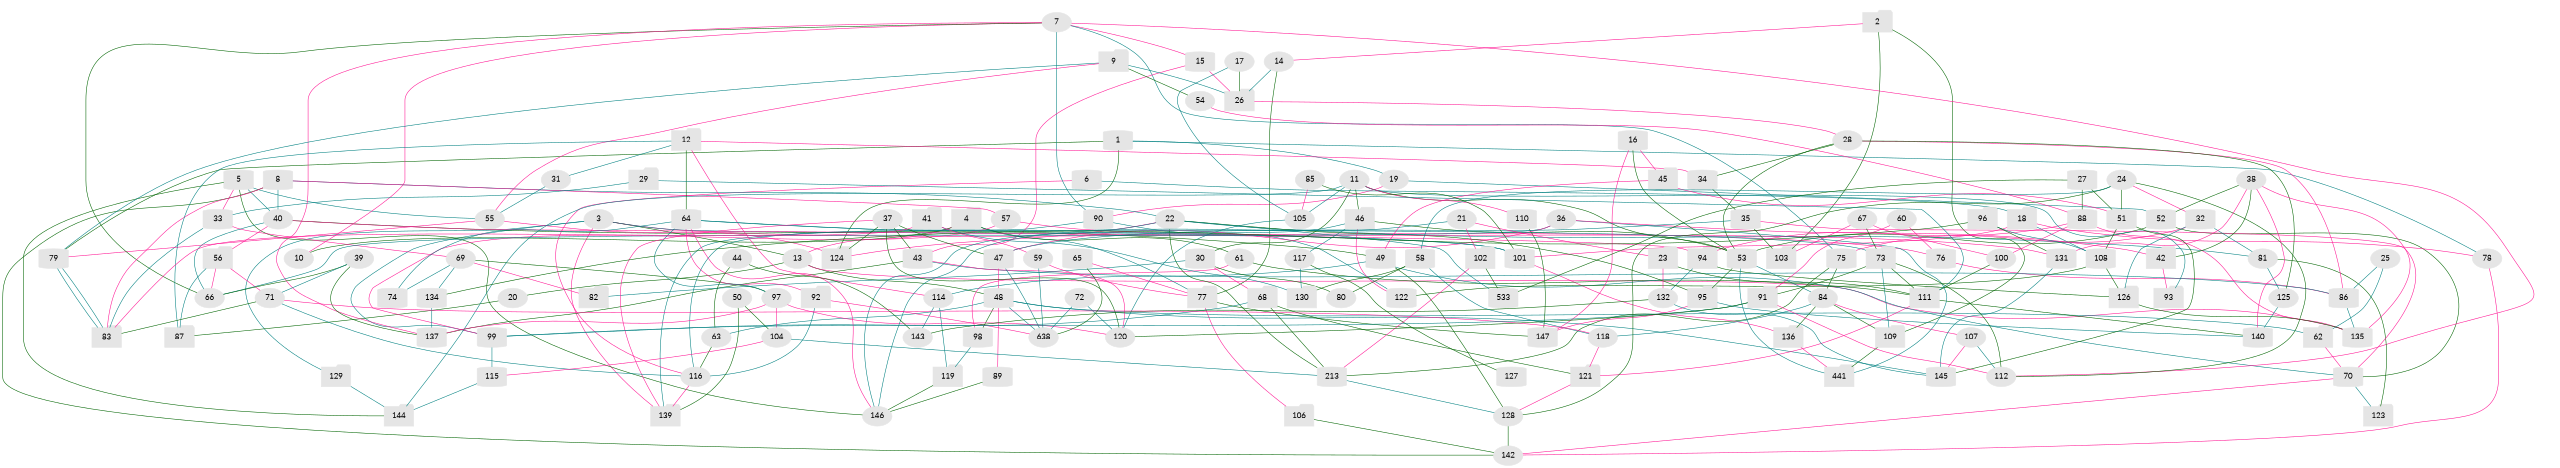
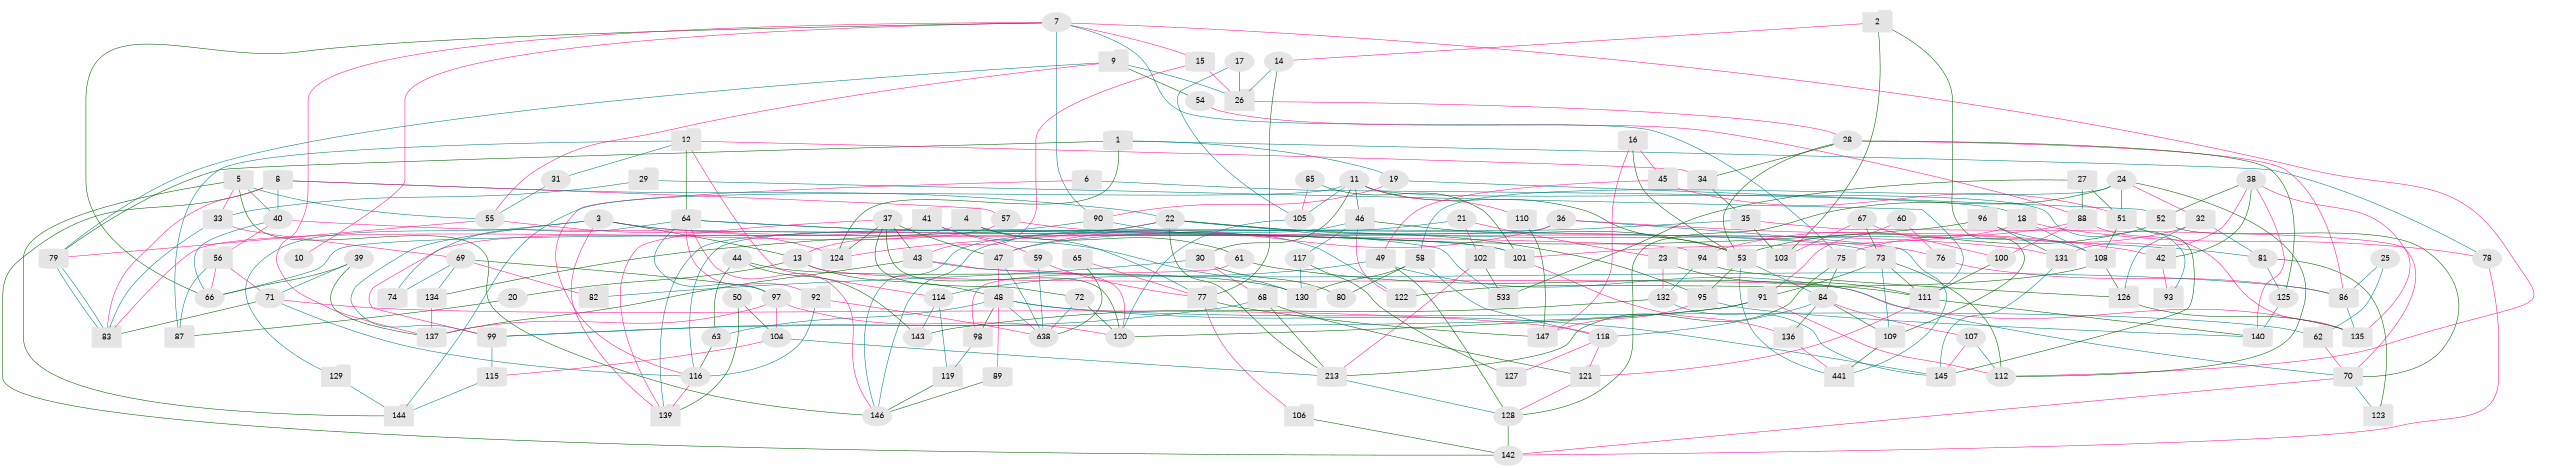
edge "40" -- "49": removed
edge "4" -- "10": removed
edge "44" -- "130": added
edge "37" -- "72": added
edge "72" -- "120": color teal -> darkgreen
edge "118" -- "127": added
